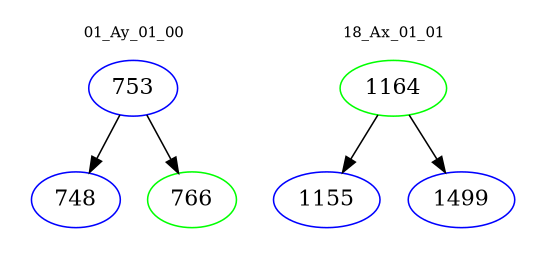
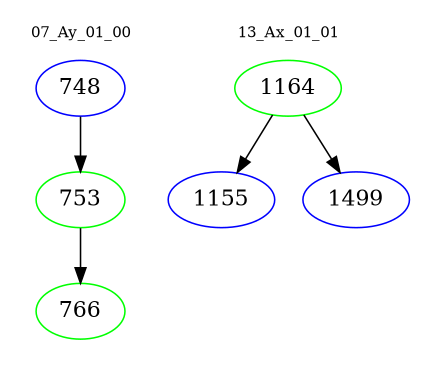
cluster "01_Ay_01_00": label "01_Ay_01_00" -> "07_Ay_01_00"
cluster "18_Ax_01_01": label "18_Ax_01_01" -> "13_Ax_01_01"
node "753": color blue -> green
edge "753" -> "748": reversed
